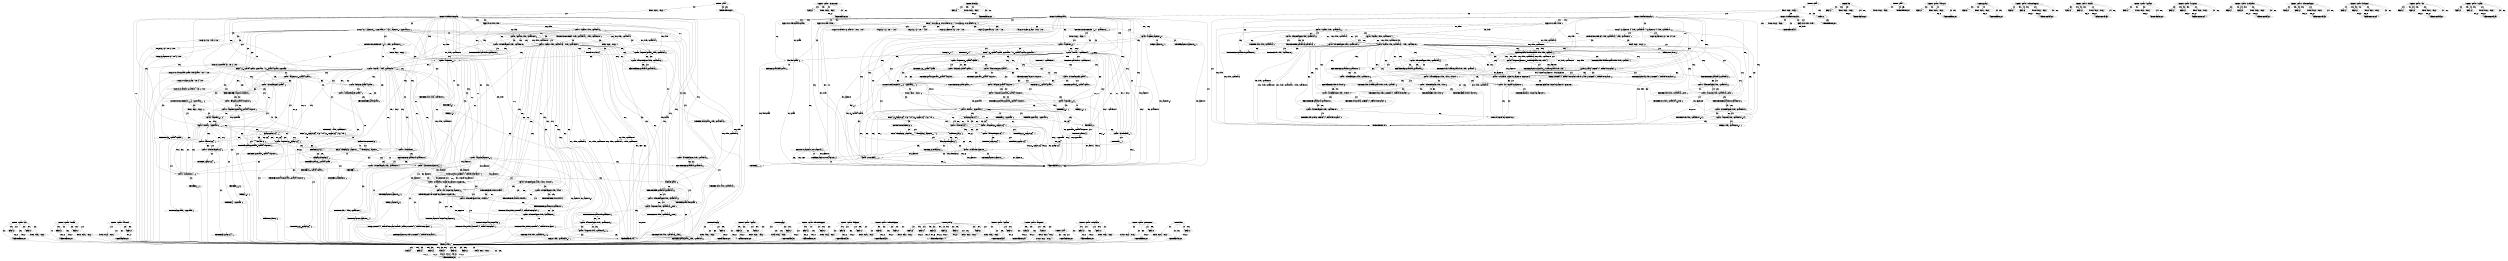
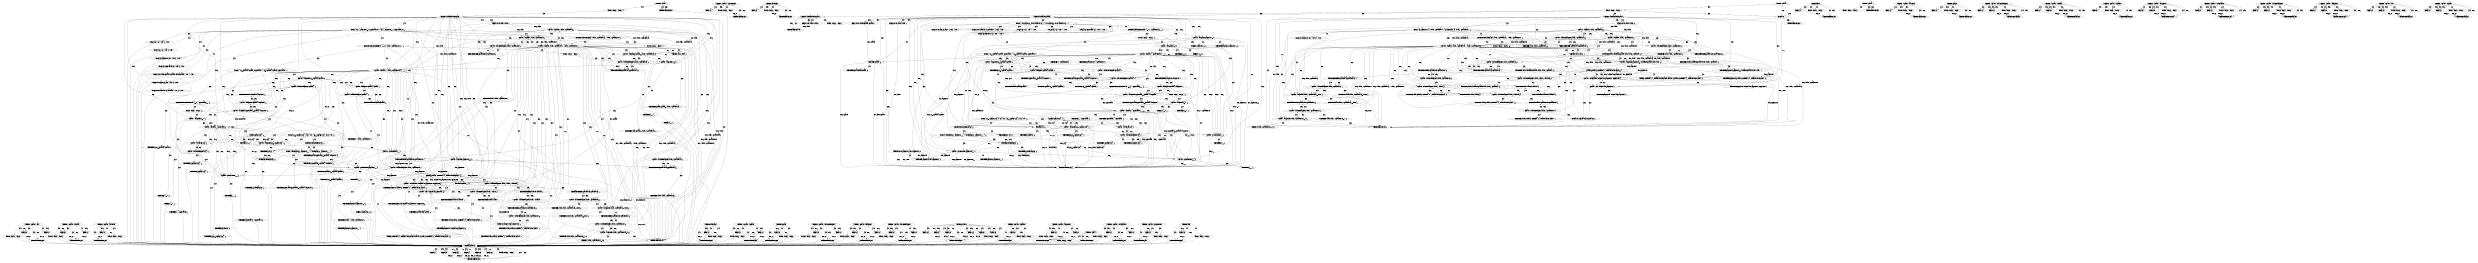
edge "(CONTROL_STRUCTURE,FOR,for (i = 0;i < sg_table_count;i++))" -> "(<operator>.lessThan,i < sg_table_count)": now "<(LOCAL,u32 page_count: u32)<SUB>7</SUB>>" -> "(<operator>.lessThan,i < sg_table_count)"
edge "(<operator>.assignment,sg_table = rd_dev->sg_table_array)" -> "(IDENTIFIER,sg_table,sg_table = rd_dev->sg_table_array)": added, label "AST:"
